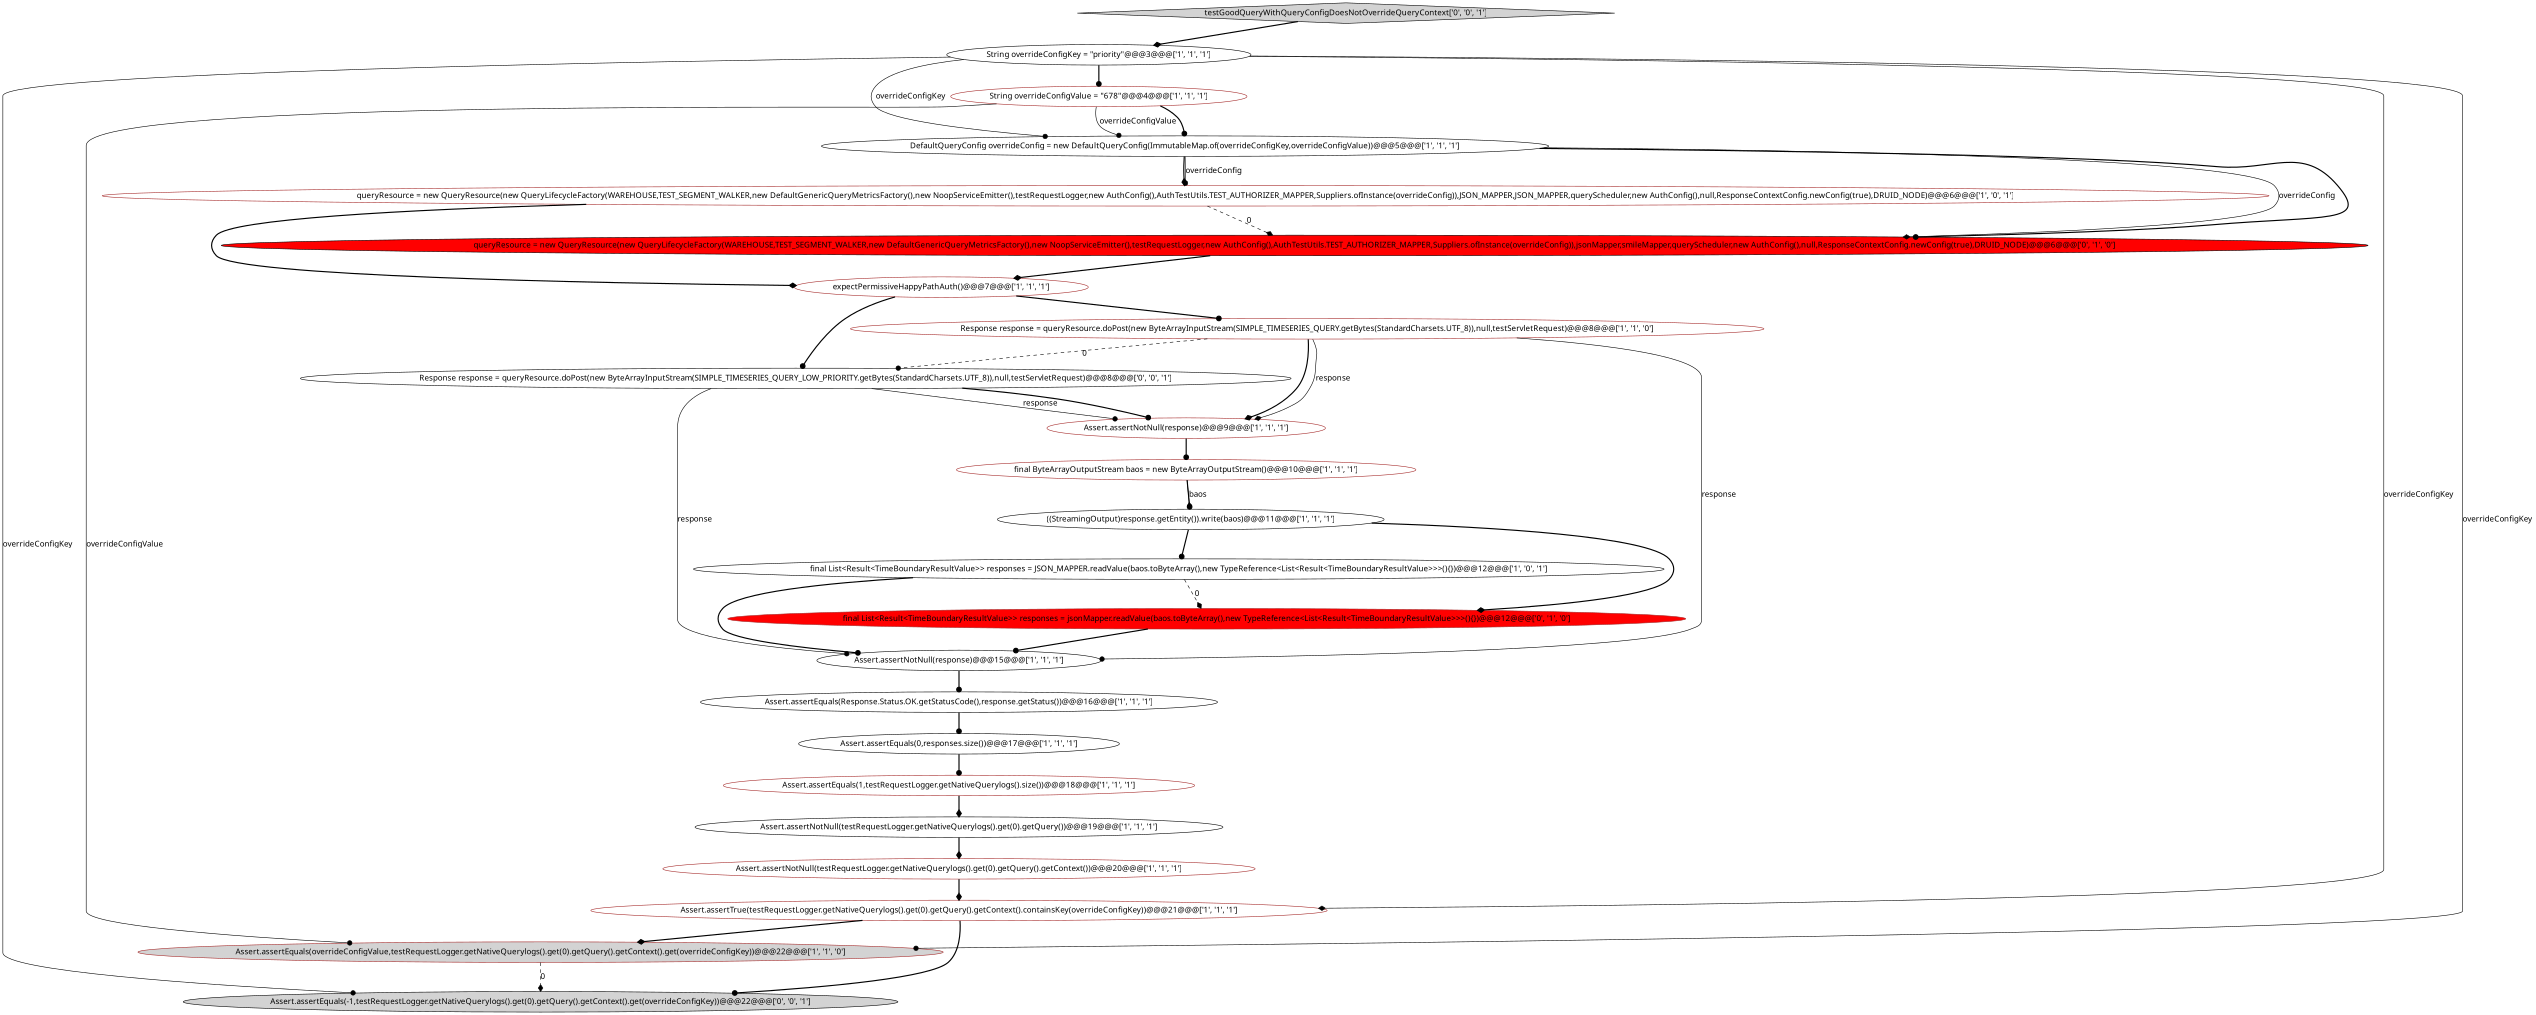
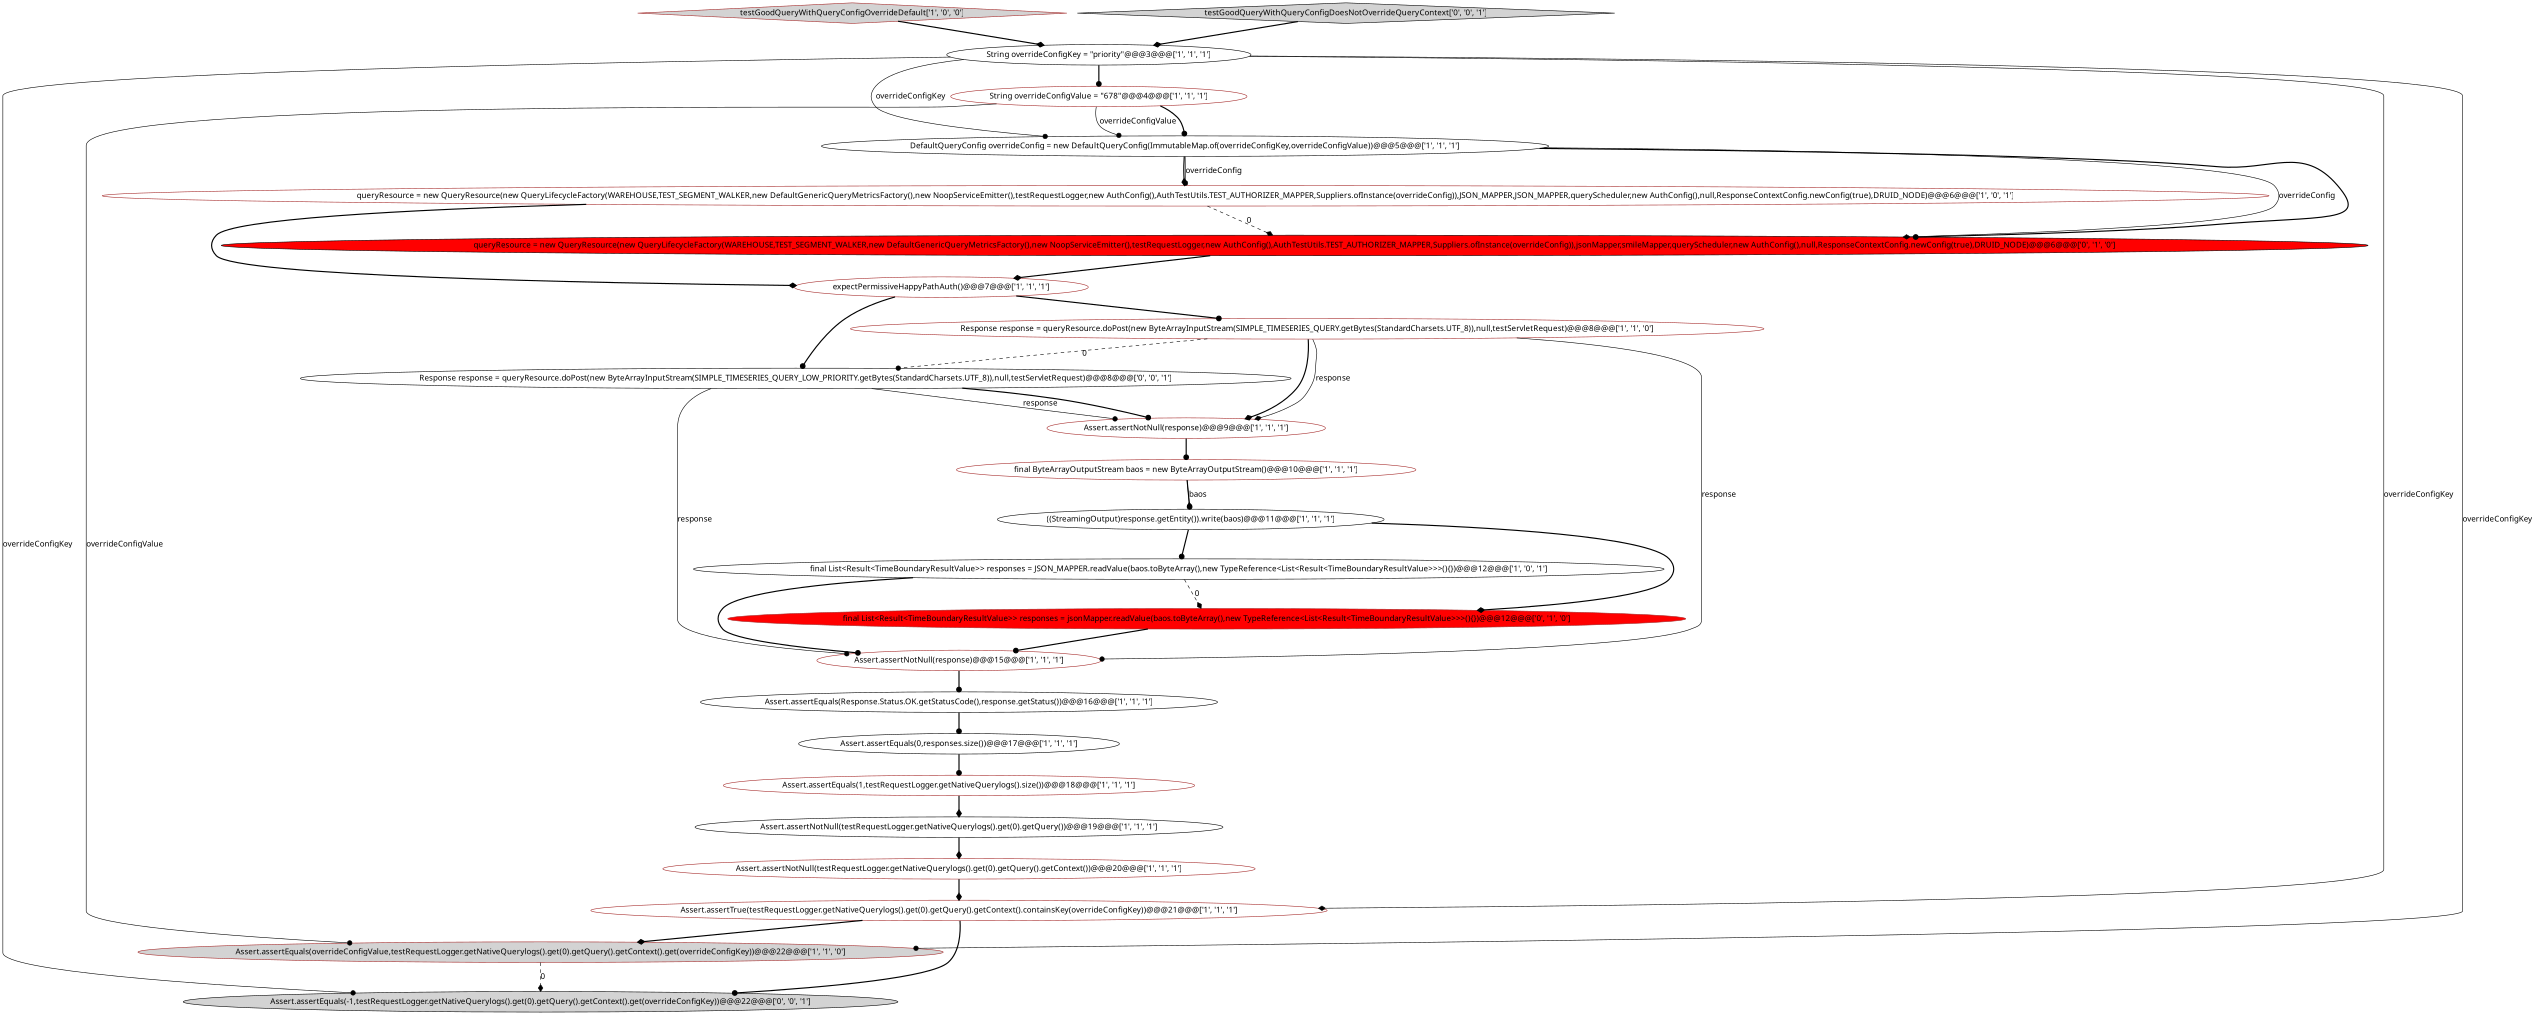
node "testGoodQueryWithQueryConfigOverrideDefault['1', '0', '0']": added
node "Assert.assertNotNull(response)@@@15@@@['1', '1', '1']": color black -> brown
